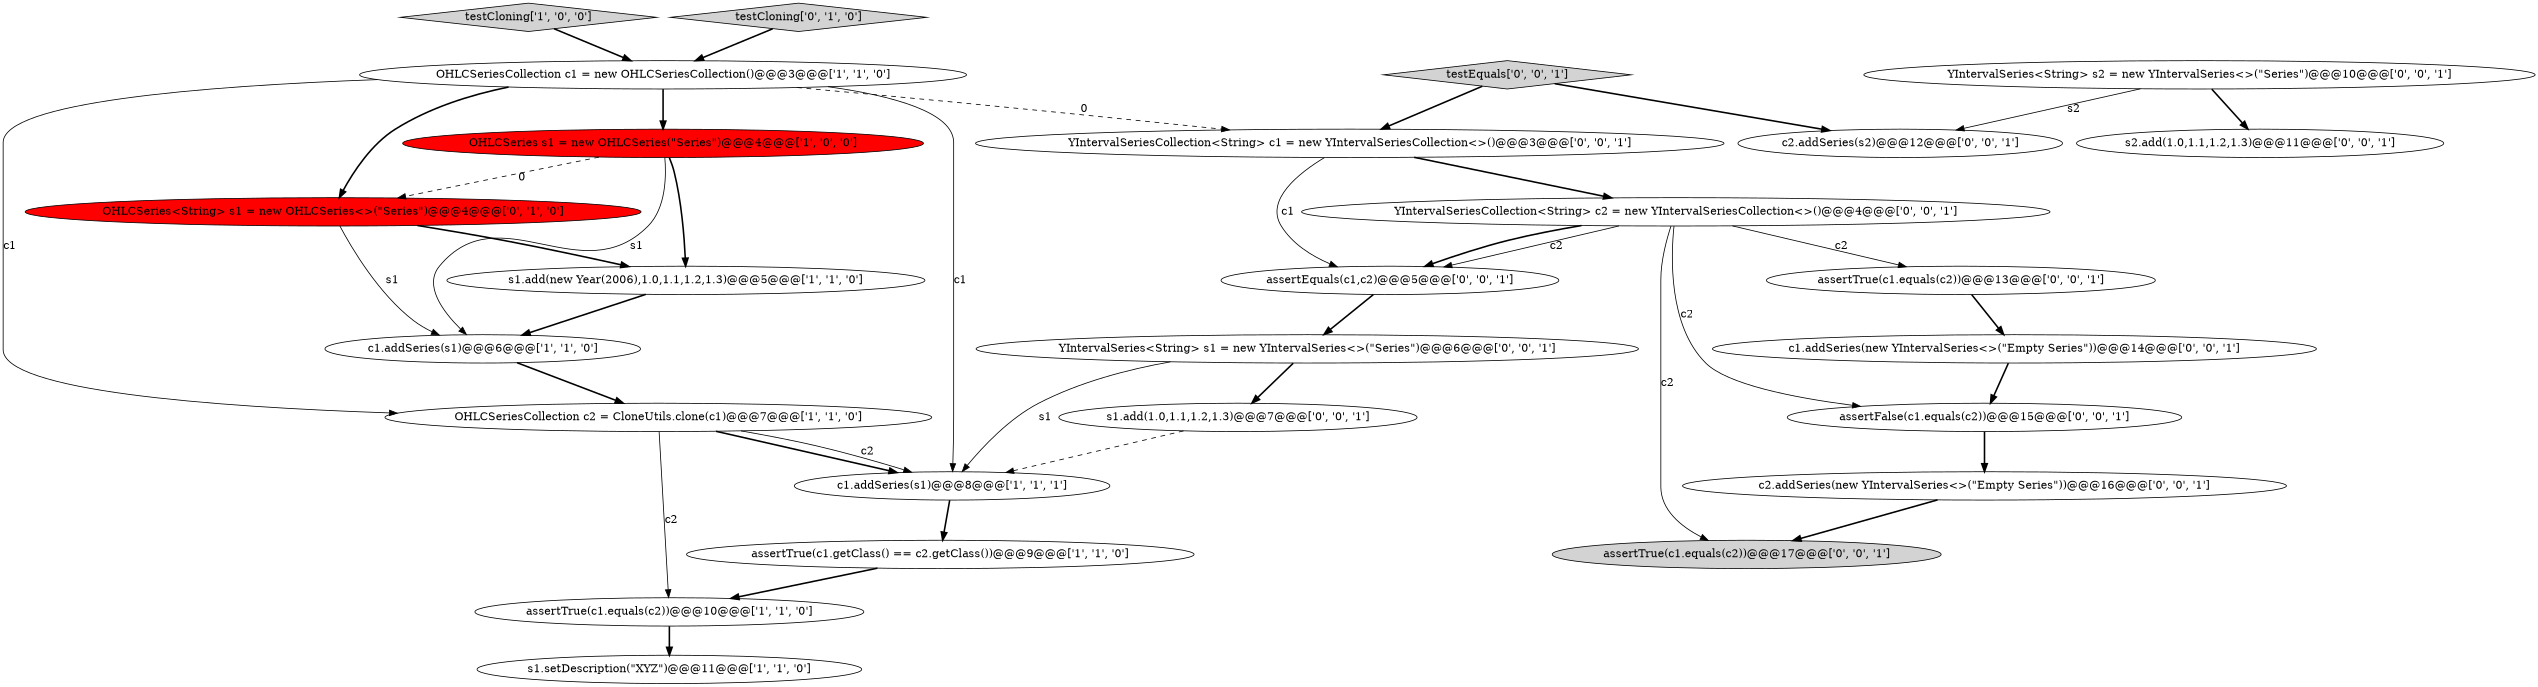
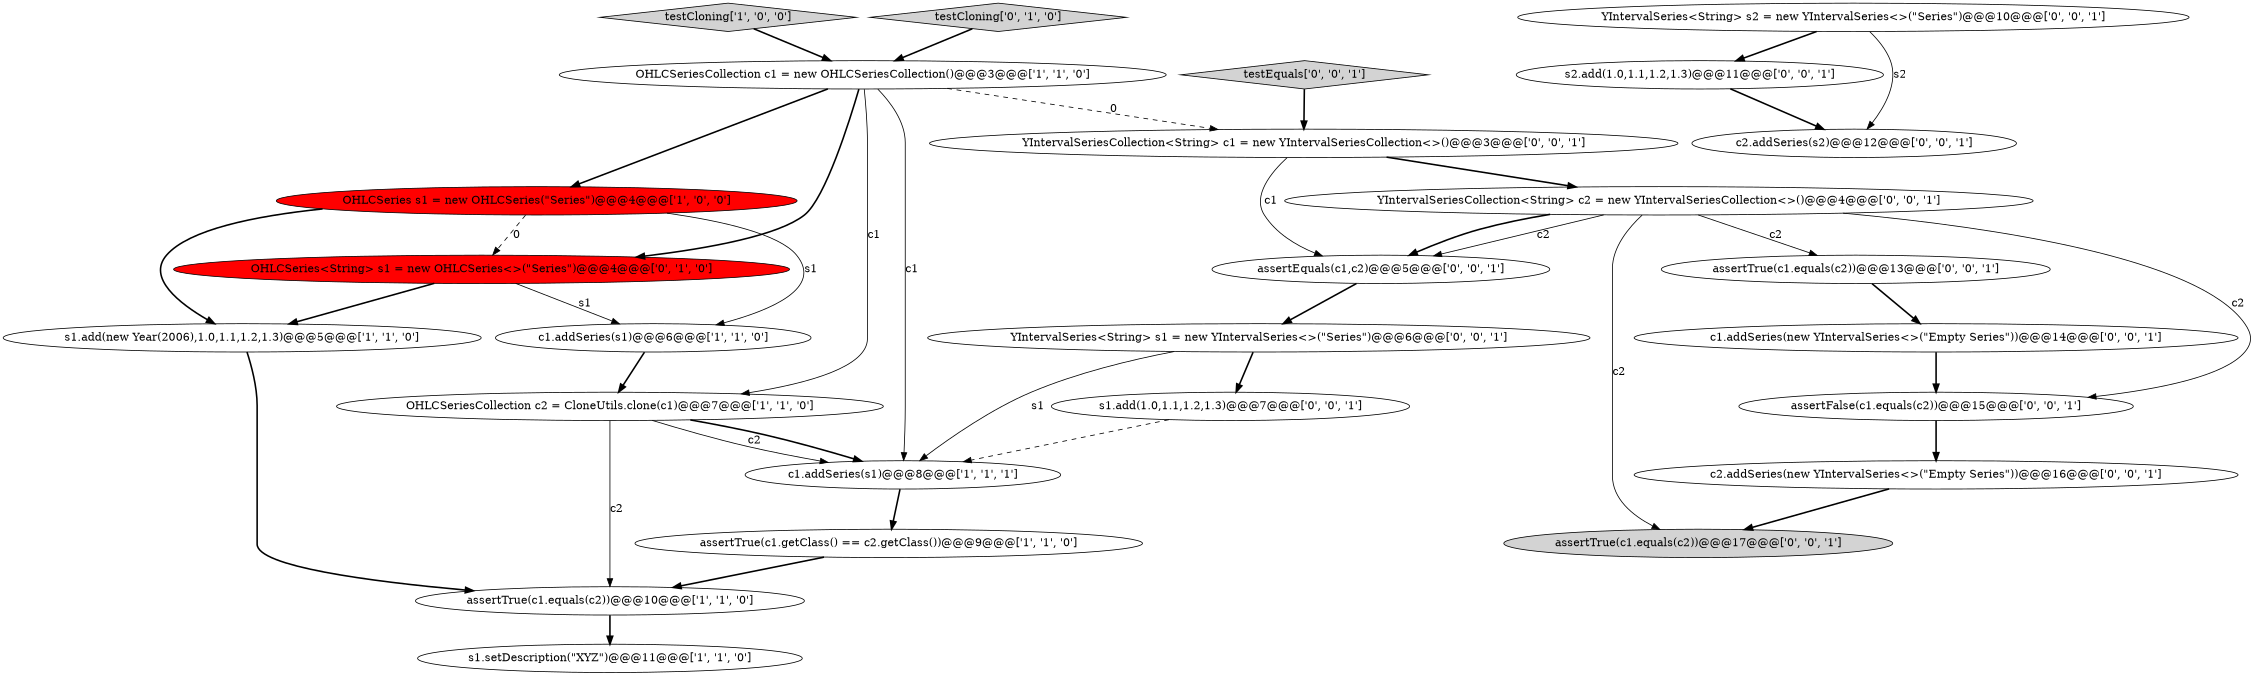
edge "testEquals['0', '0', '1']" -> "c2.addSeries(s2)@@@12@@@['0', '0', '1']": now "s2.add(1.0,1.1,1.2,1.3)@@@11@@@['0', '0', '1']" -> "c2.addSeries(s2)@@@12@@@['0', '0', '1']"
edge "s1.add(new Year(2006),1.0,1.1,1.2,1.3)@@@5@@@['1', '1', '0']" -> "c1.addSeries(s1)@@@6@@@['1', '1', '0']": now "s1.add(new Year(2006),1.0,1.1,1.2,1.3)@@@5@@@['1', '1', '0']" -> "assertTrue(c1.equals(c2))@@@10@@@['1', '1', '0']"
